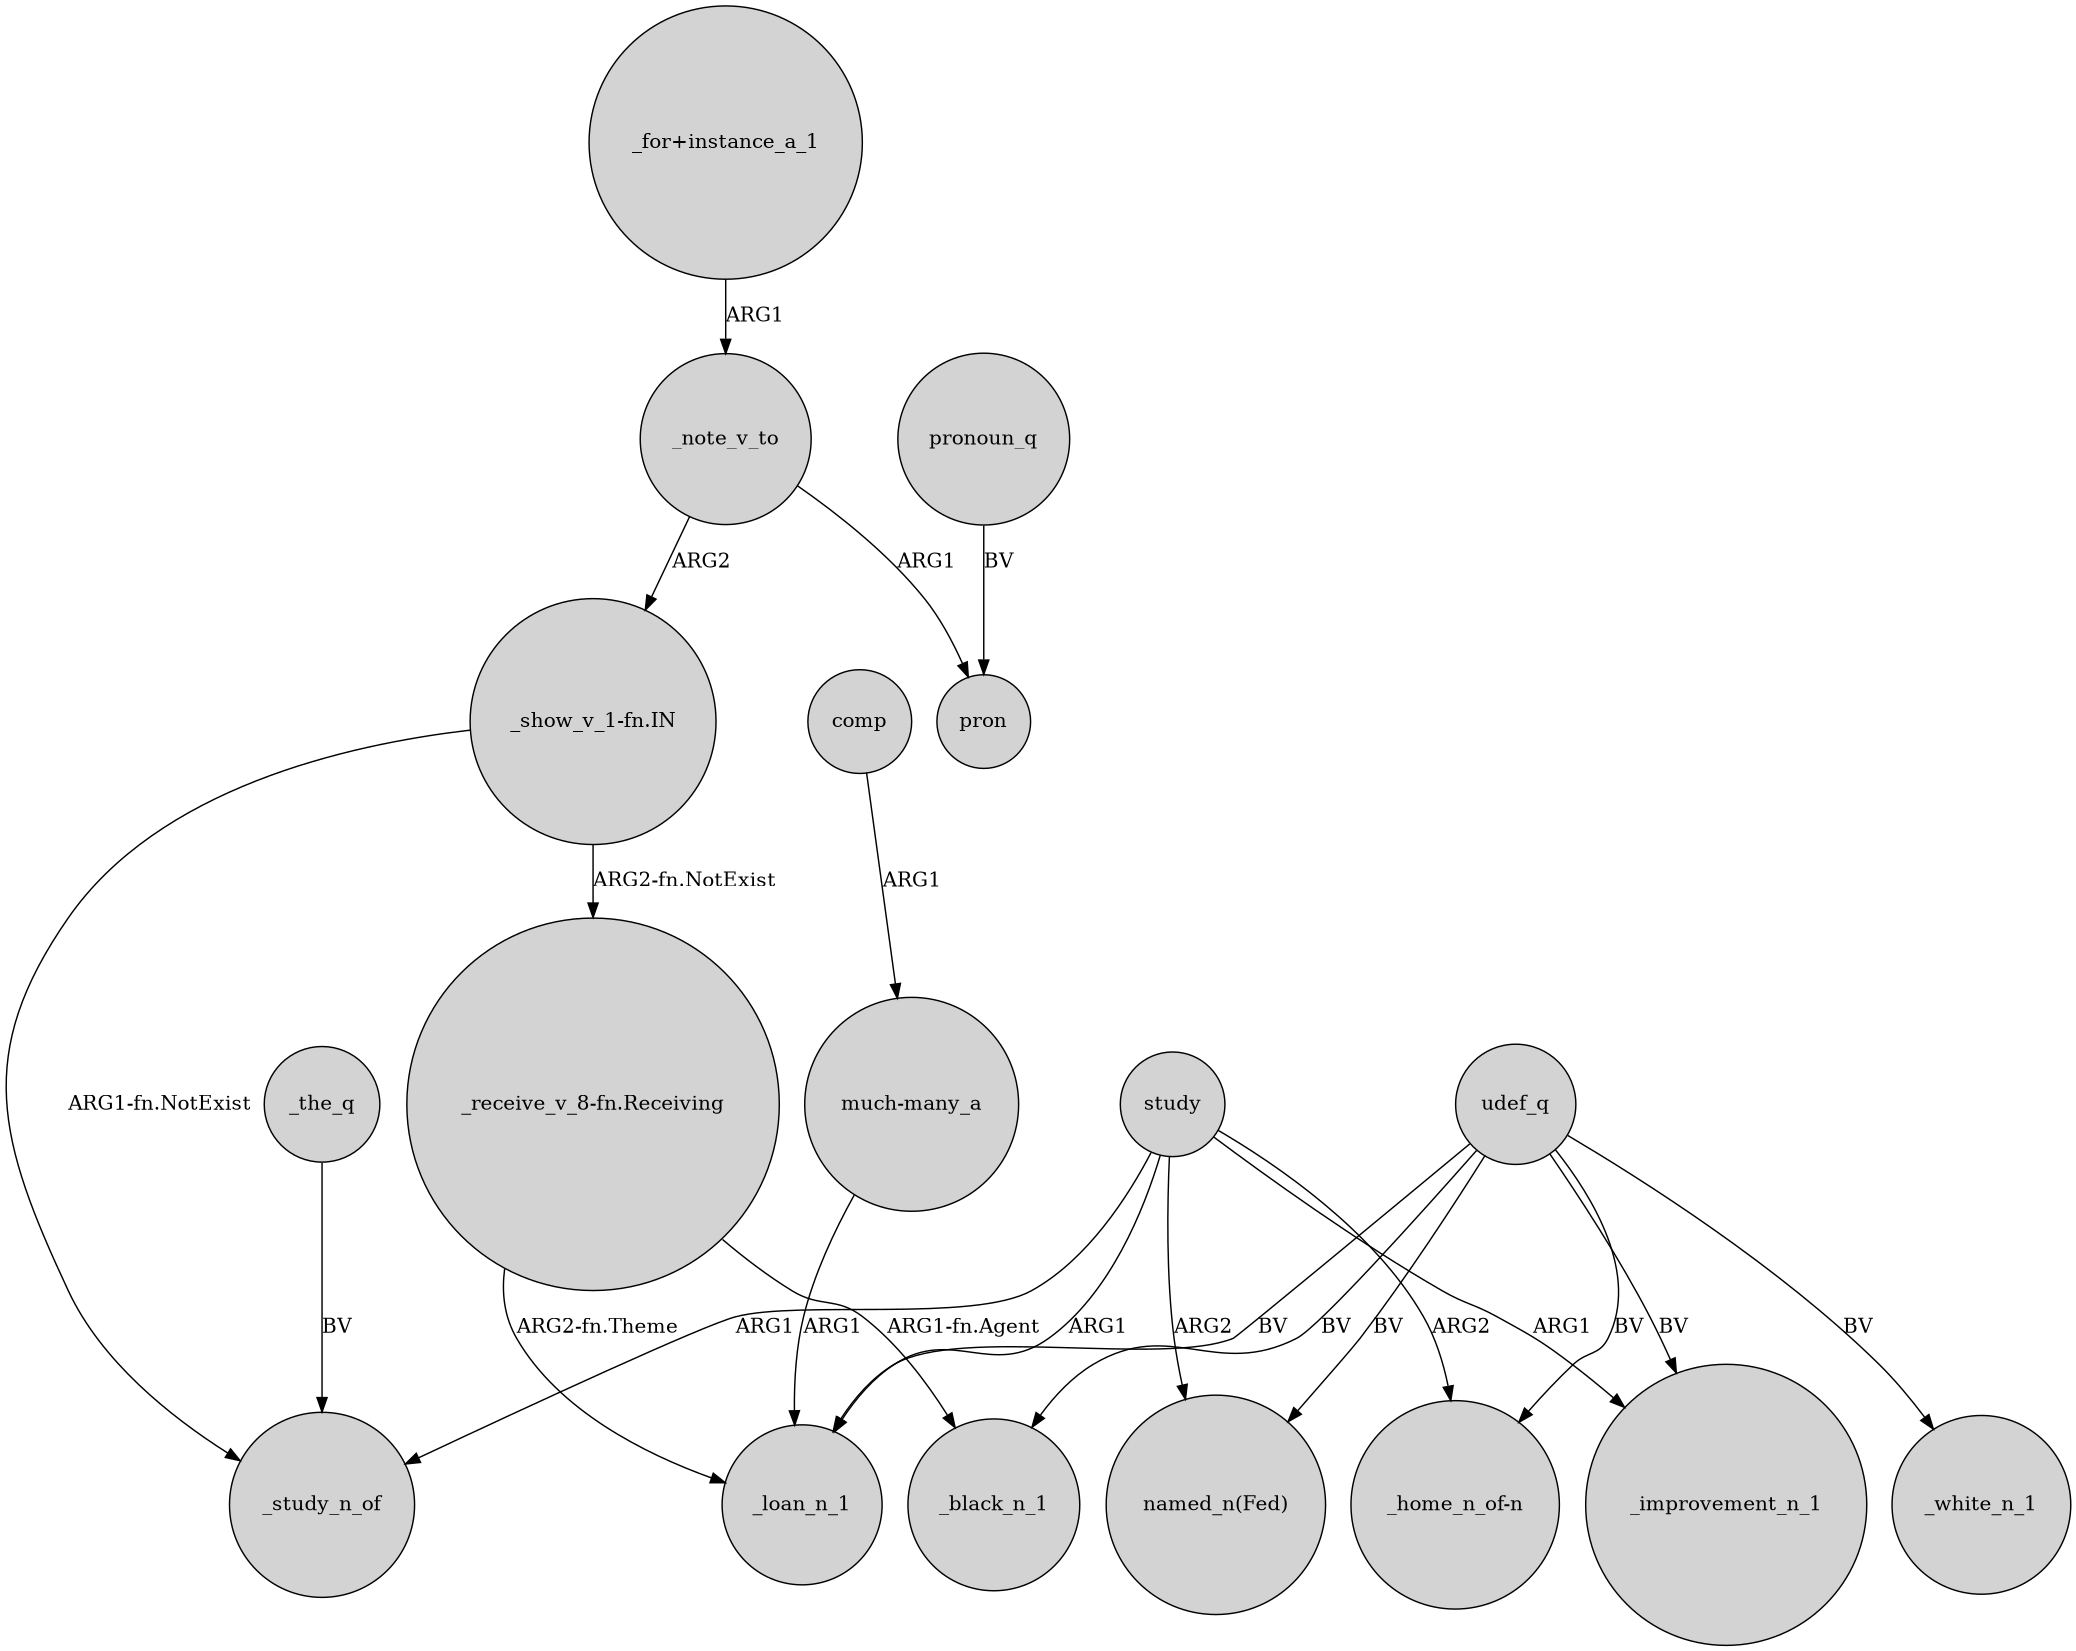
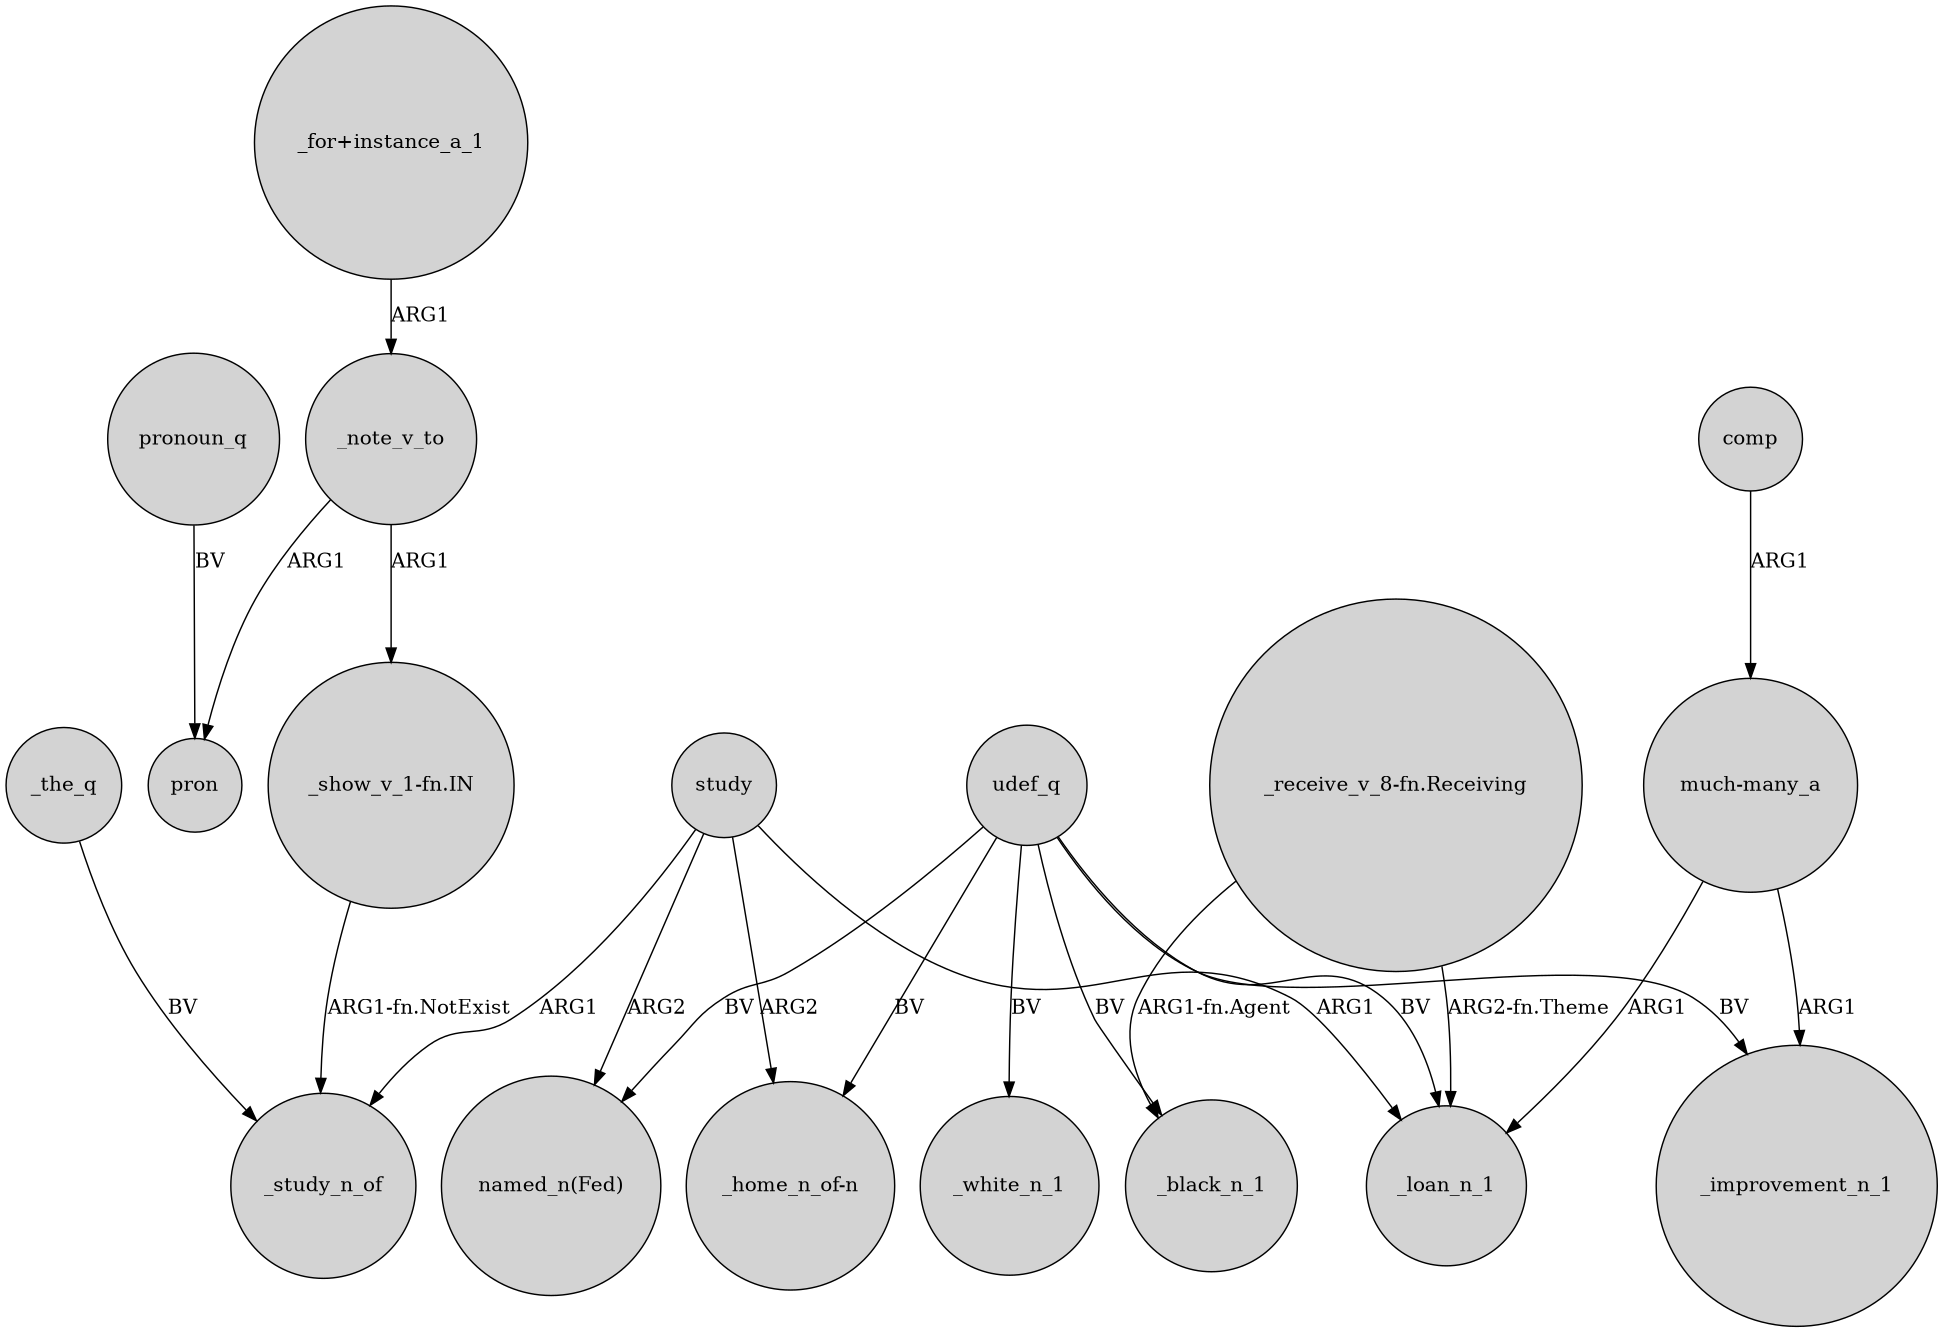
edge "_note_v_to" -> "_show_v_1-fn.IN": label "ARG2" -> "ARG1"
edge "_show_v_1-fn.IN" -> "_receive_v_8-fn.Receiving": removed, label "ARG2-fn.NotExist"
edge "study" -> "_improvement_n_1": now "much-many_a" -> "_improvement_n_1"
